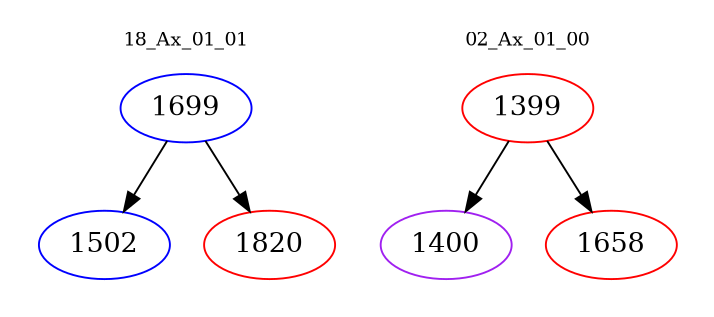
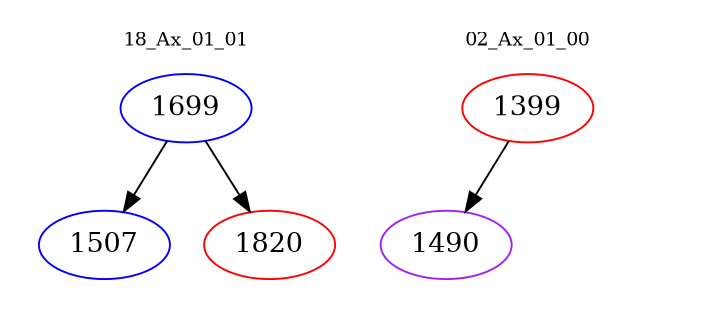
node "1502": label "1502" -> "1507"
node "1400": label "1400" -> "1490"
node "1658": removed
